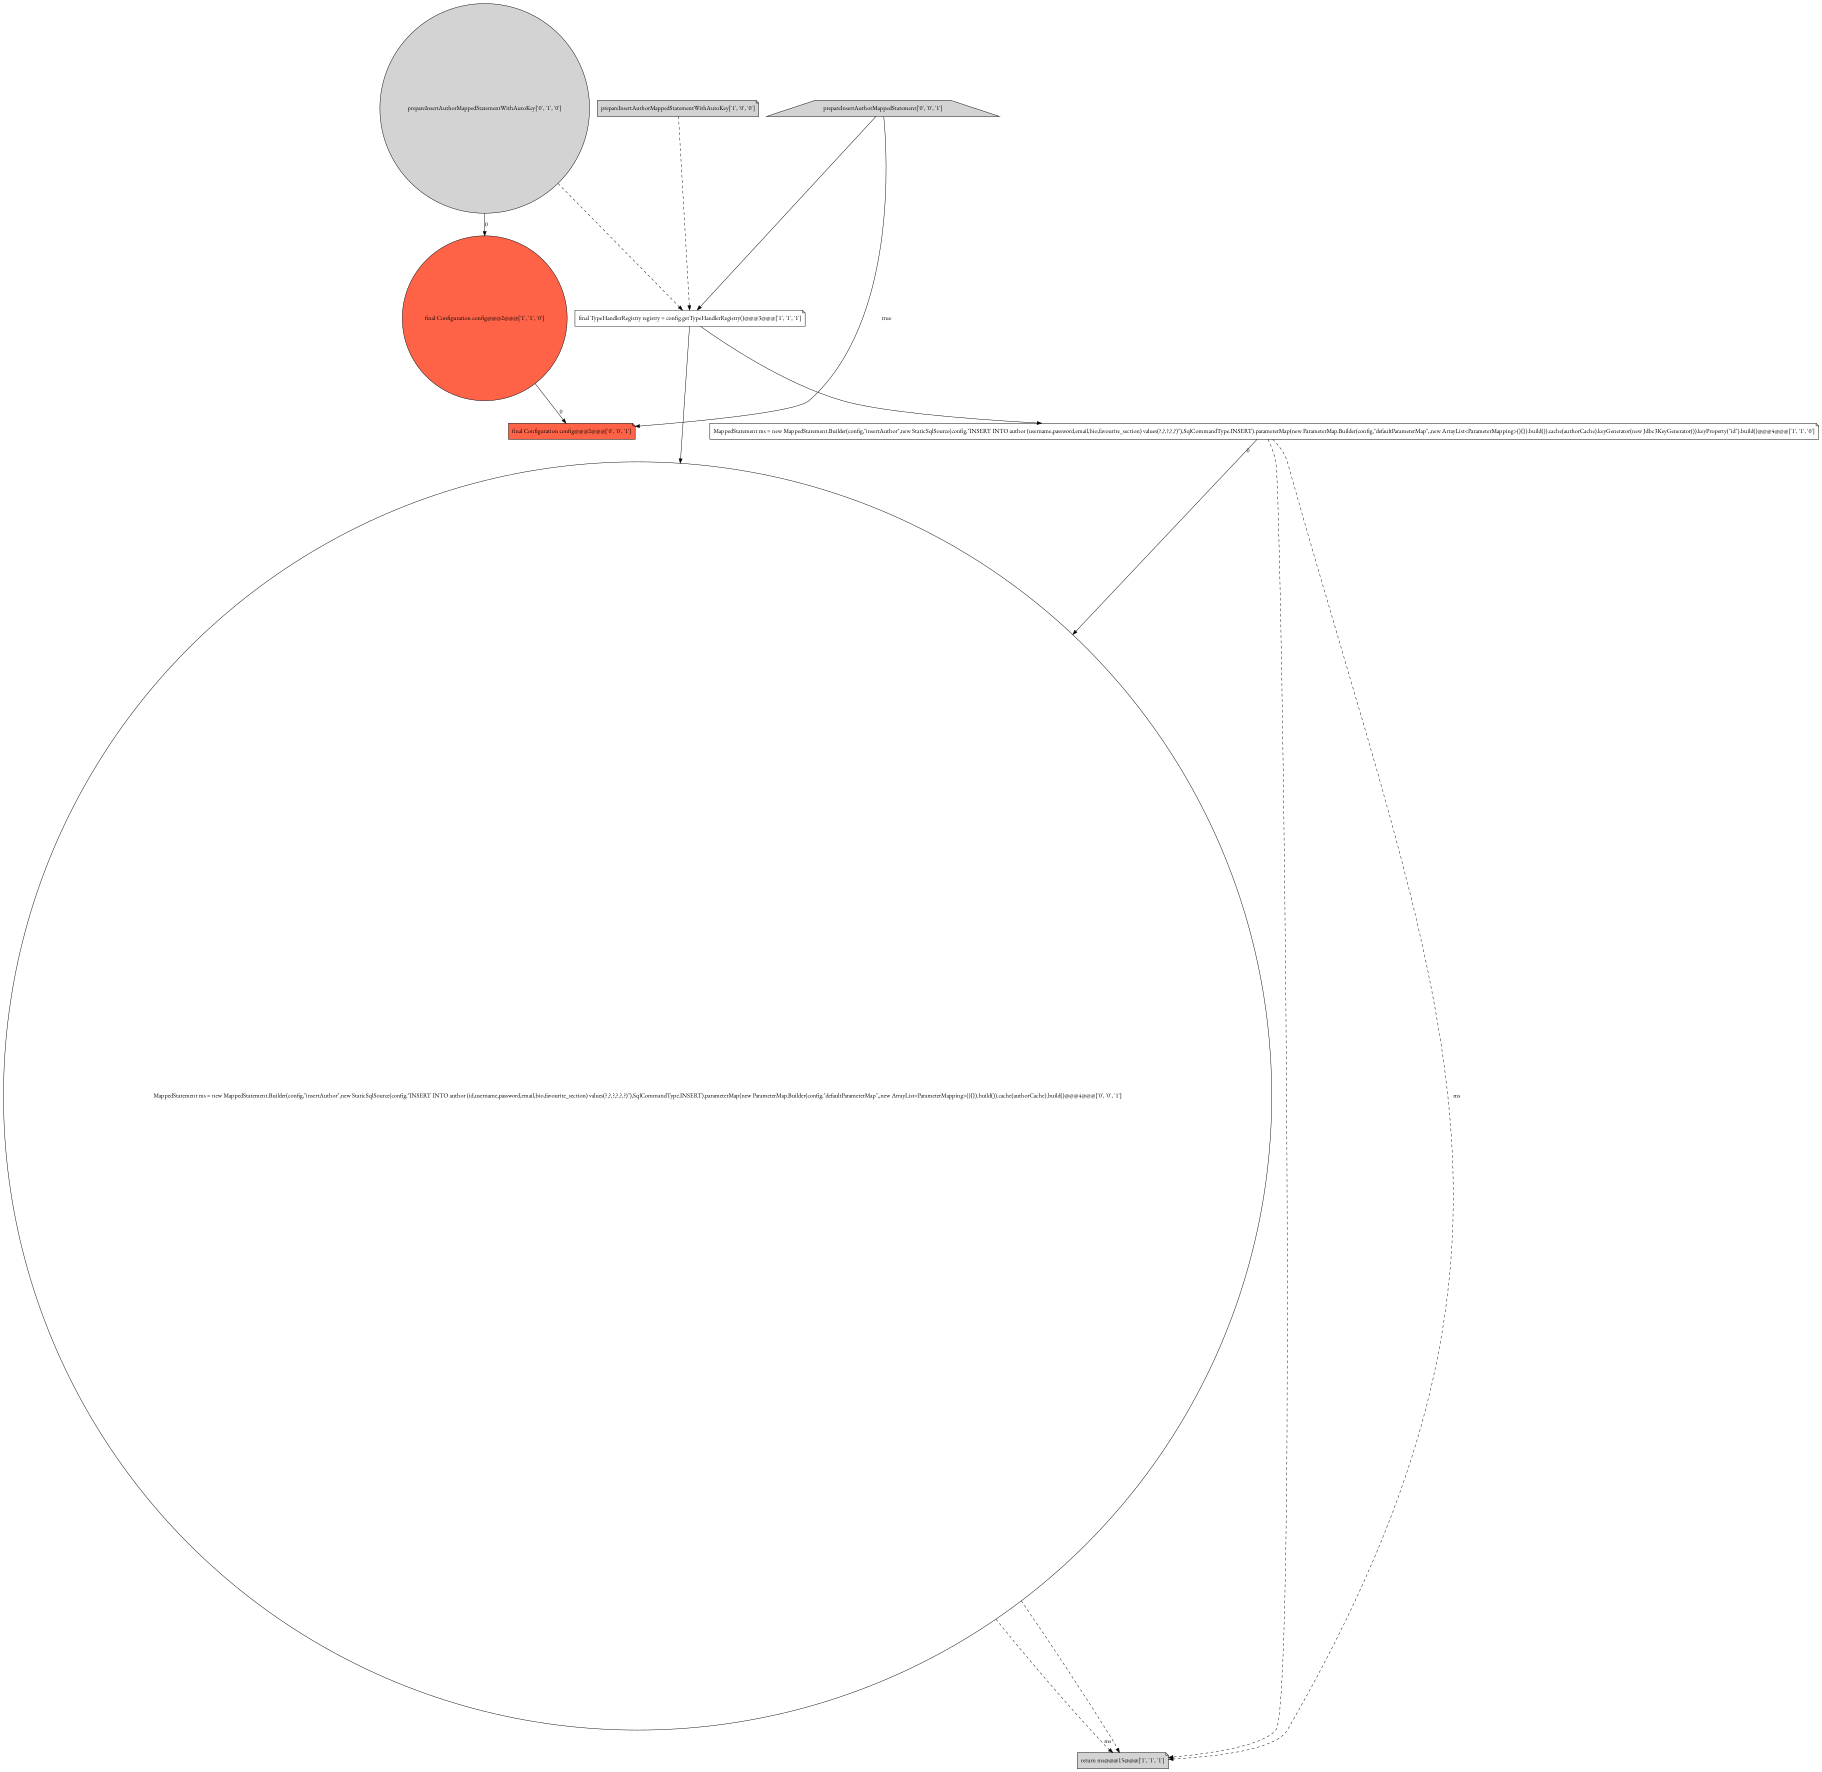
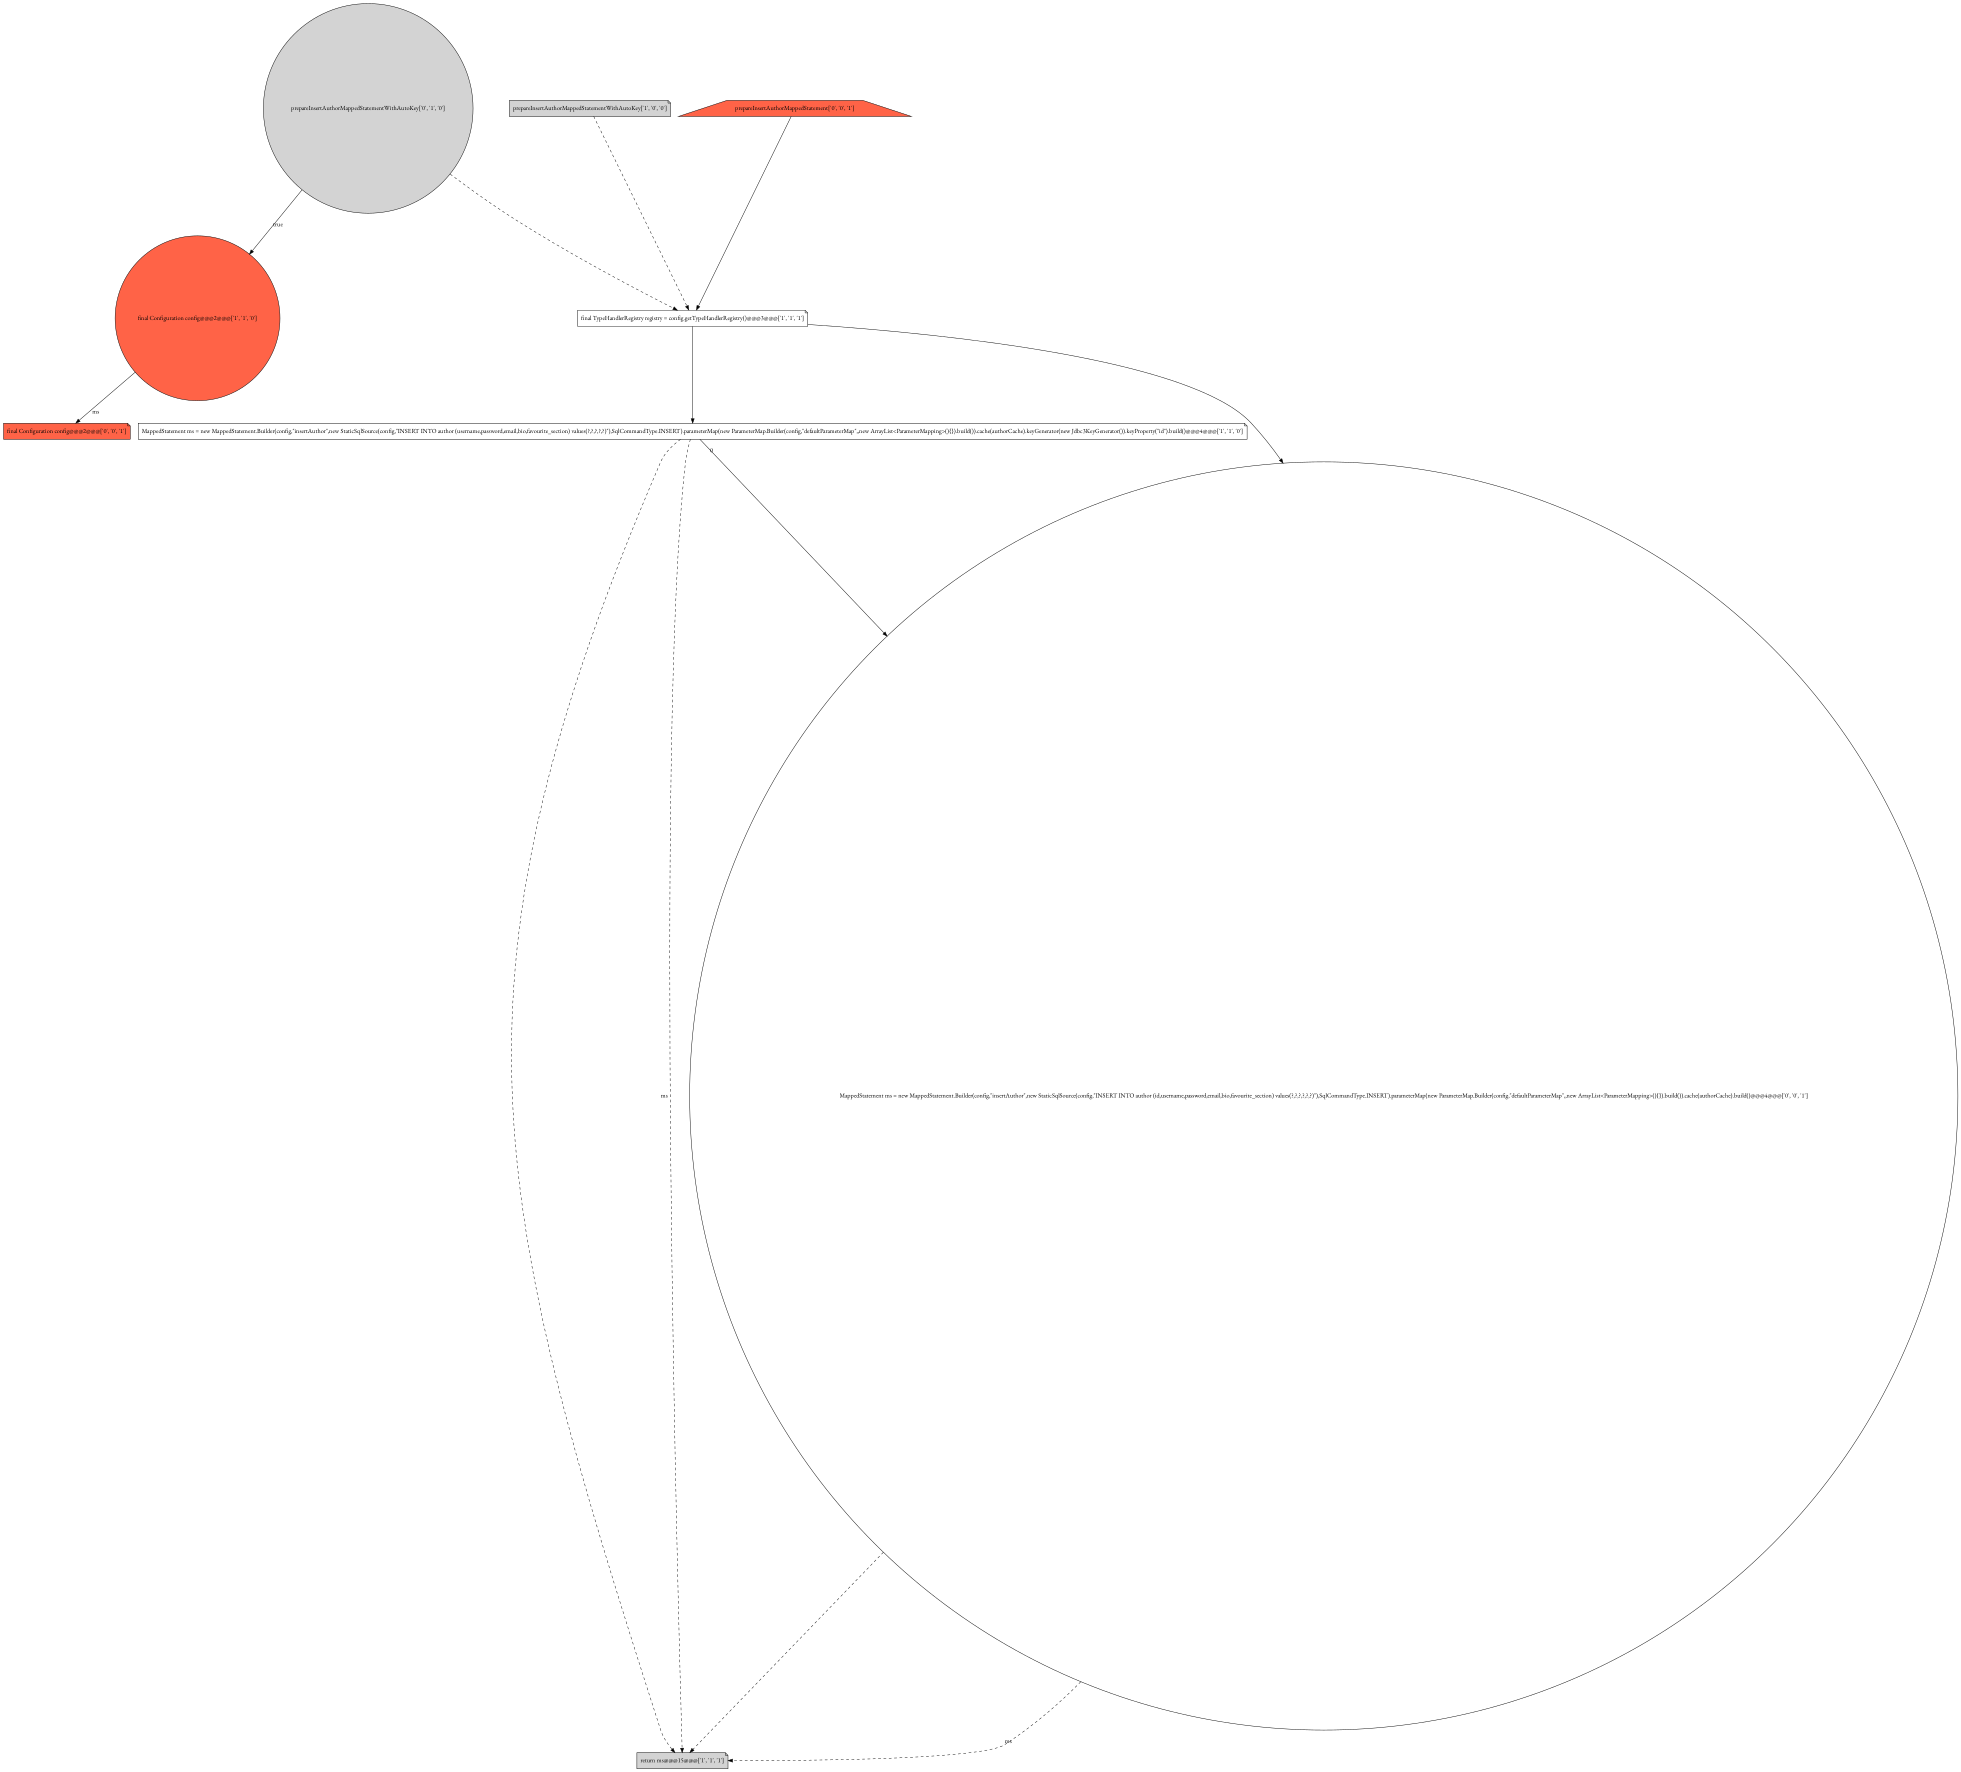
node "prepareInsertAuthorMappedStatement['0', '0', '1']": fillcolor lightgray -> tomato
edge "prepareInsertAuthorMappedStatementWithAutoKey['0', '1', '0']" -> "final Configuration config@@@2@@@['1', '1', '0']": label "0" -> "true"
edge "prepareInsertAuthorMappedStatement['0', '0', '1']" -> "final Configuration config@@@2@@@['0', '0', '1']": removed, label "true"
edge "final Configuration config@@@2@@@['1', '1', '0']" -> "final Configuration config@@@2@@@['0', '0', '1']": label "0" -> "ms"
